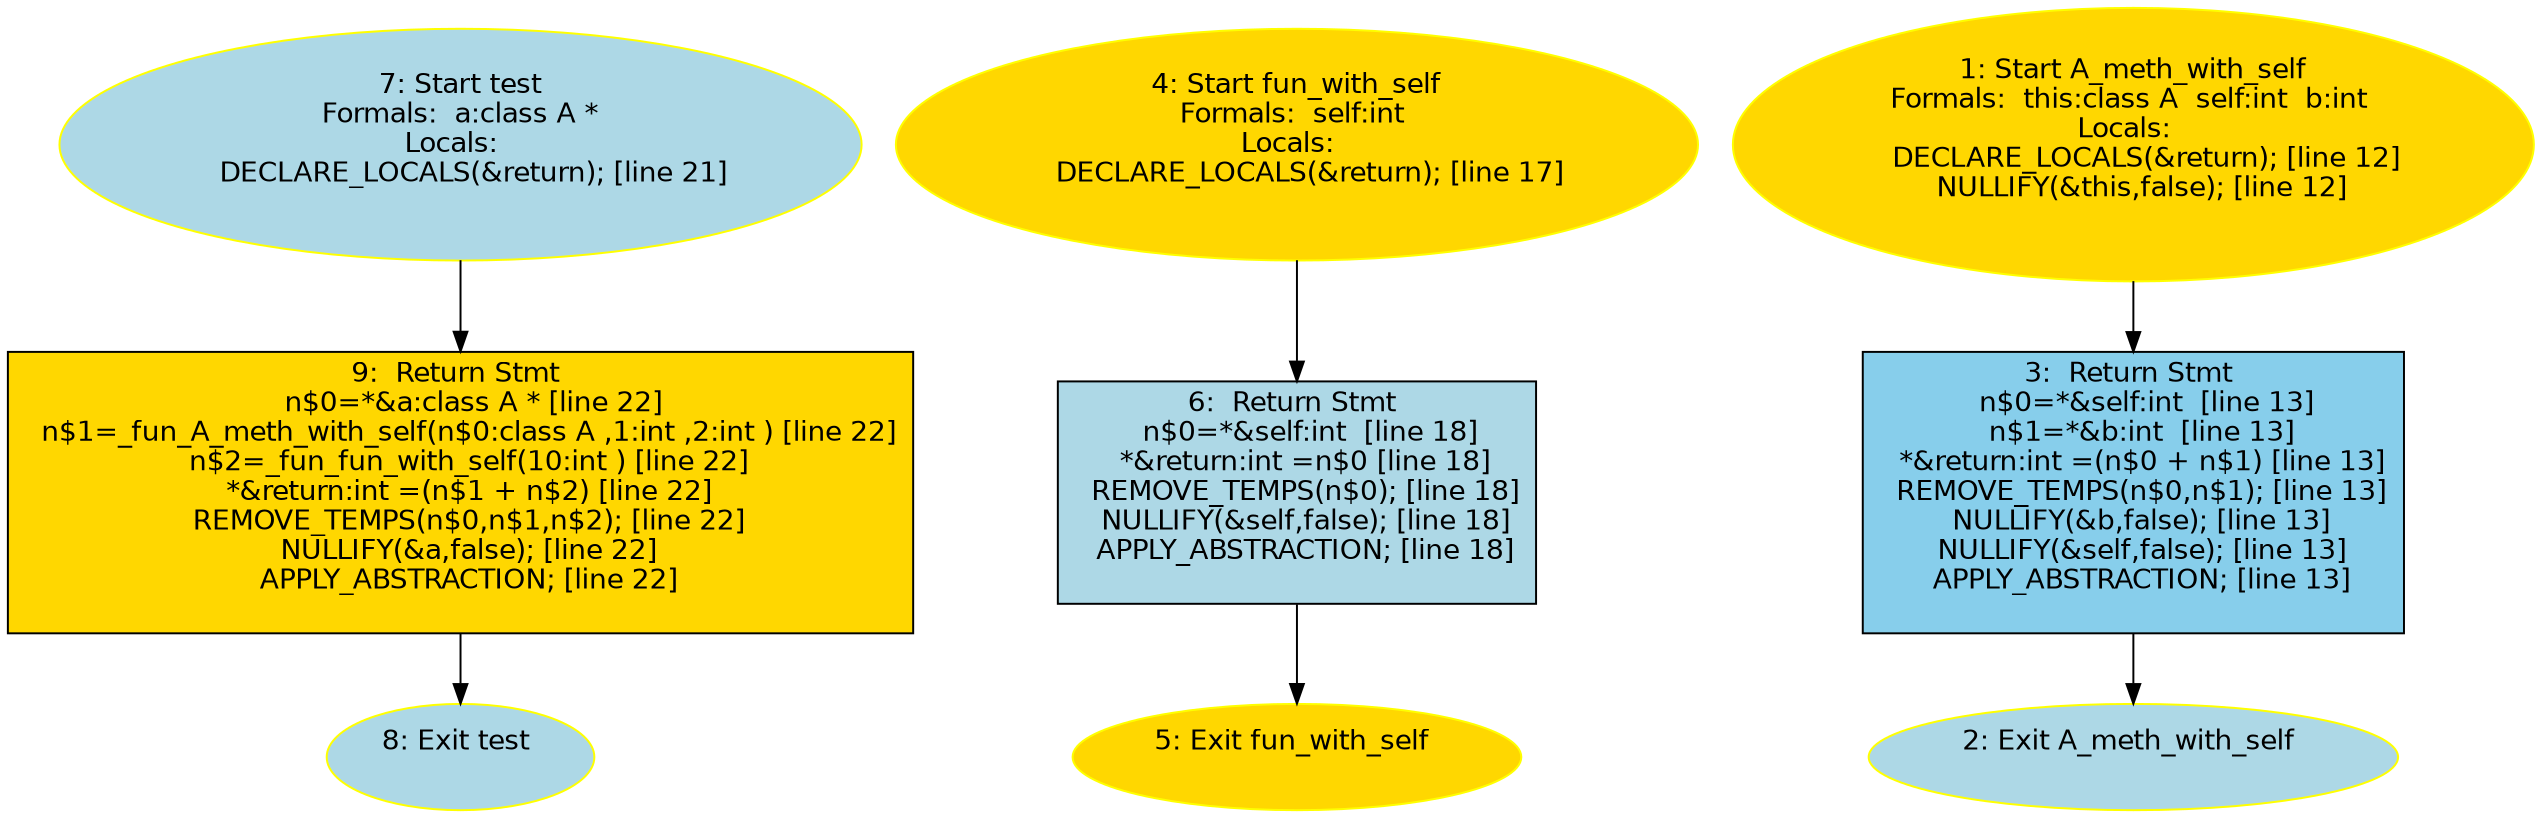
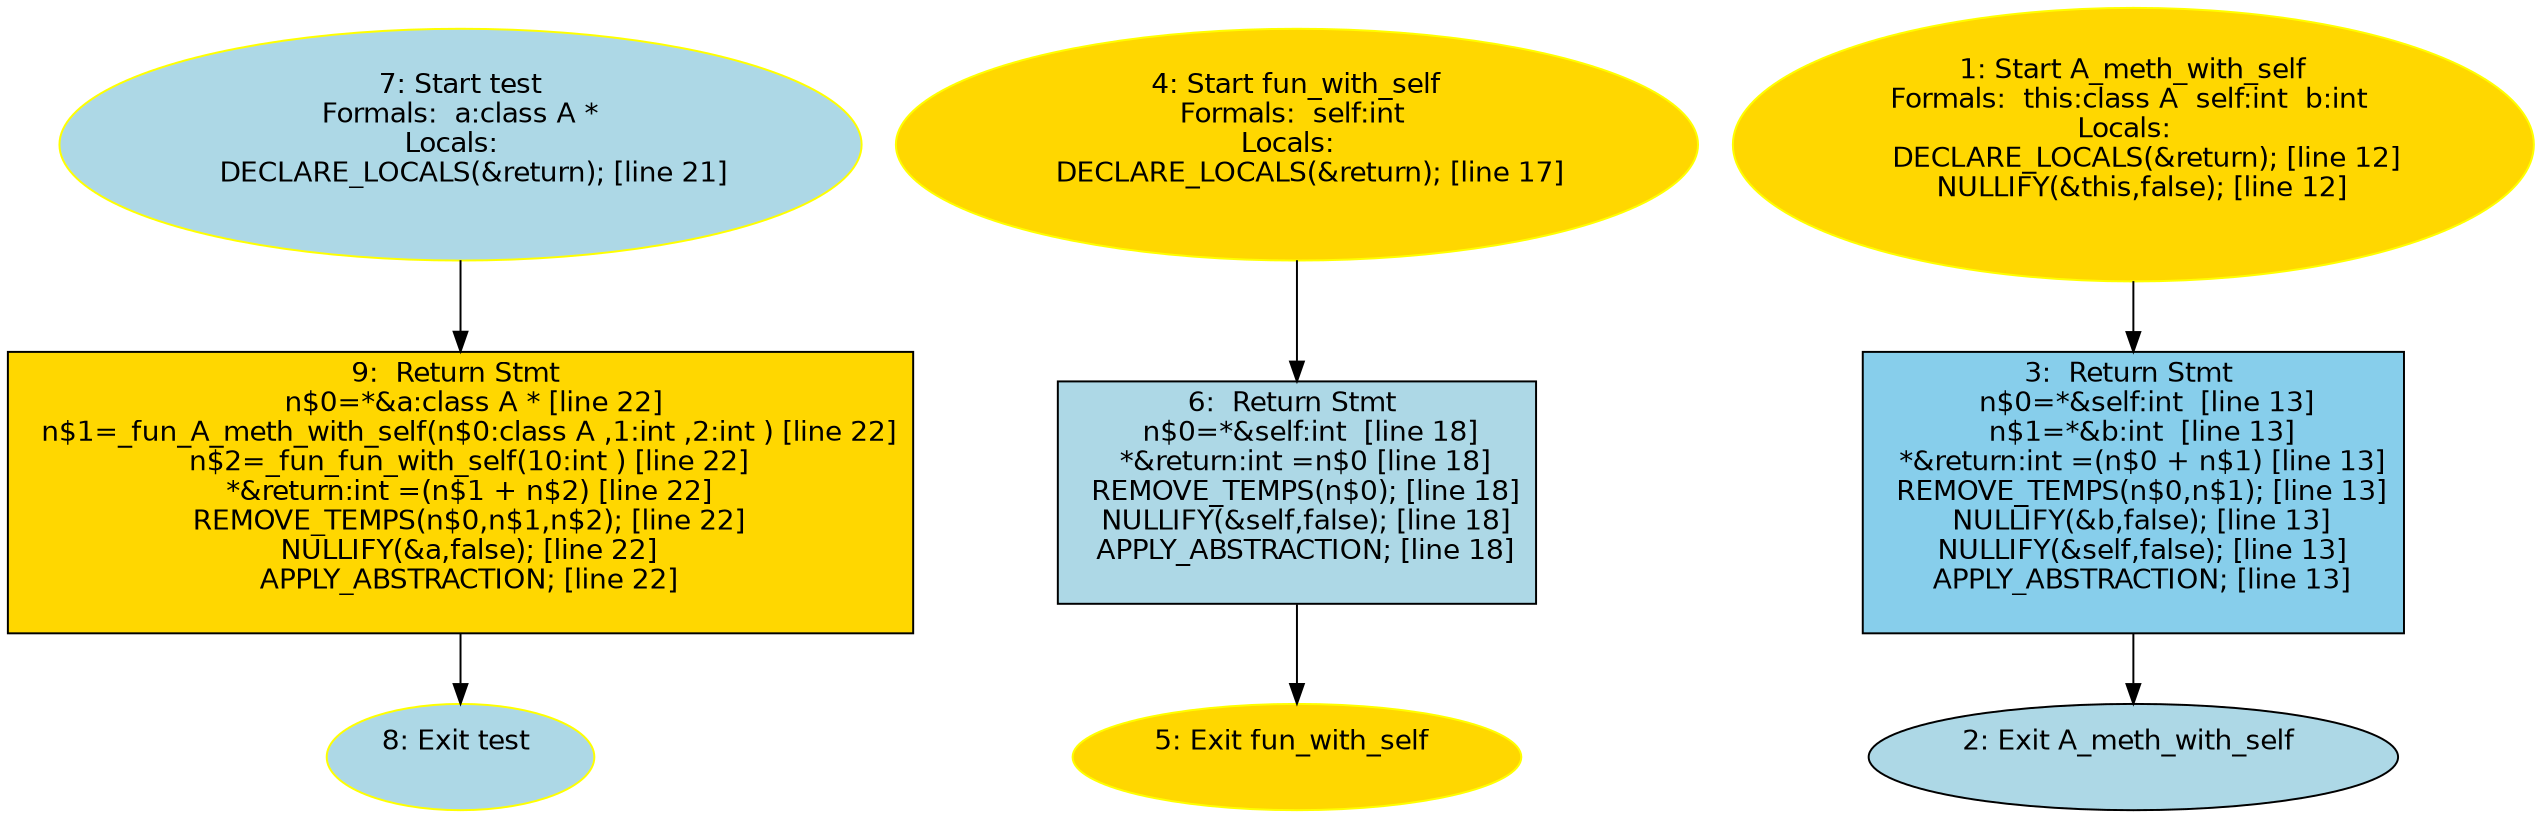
node "2: Exit A_meth_with_self": color yellow -> black
